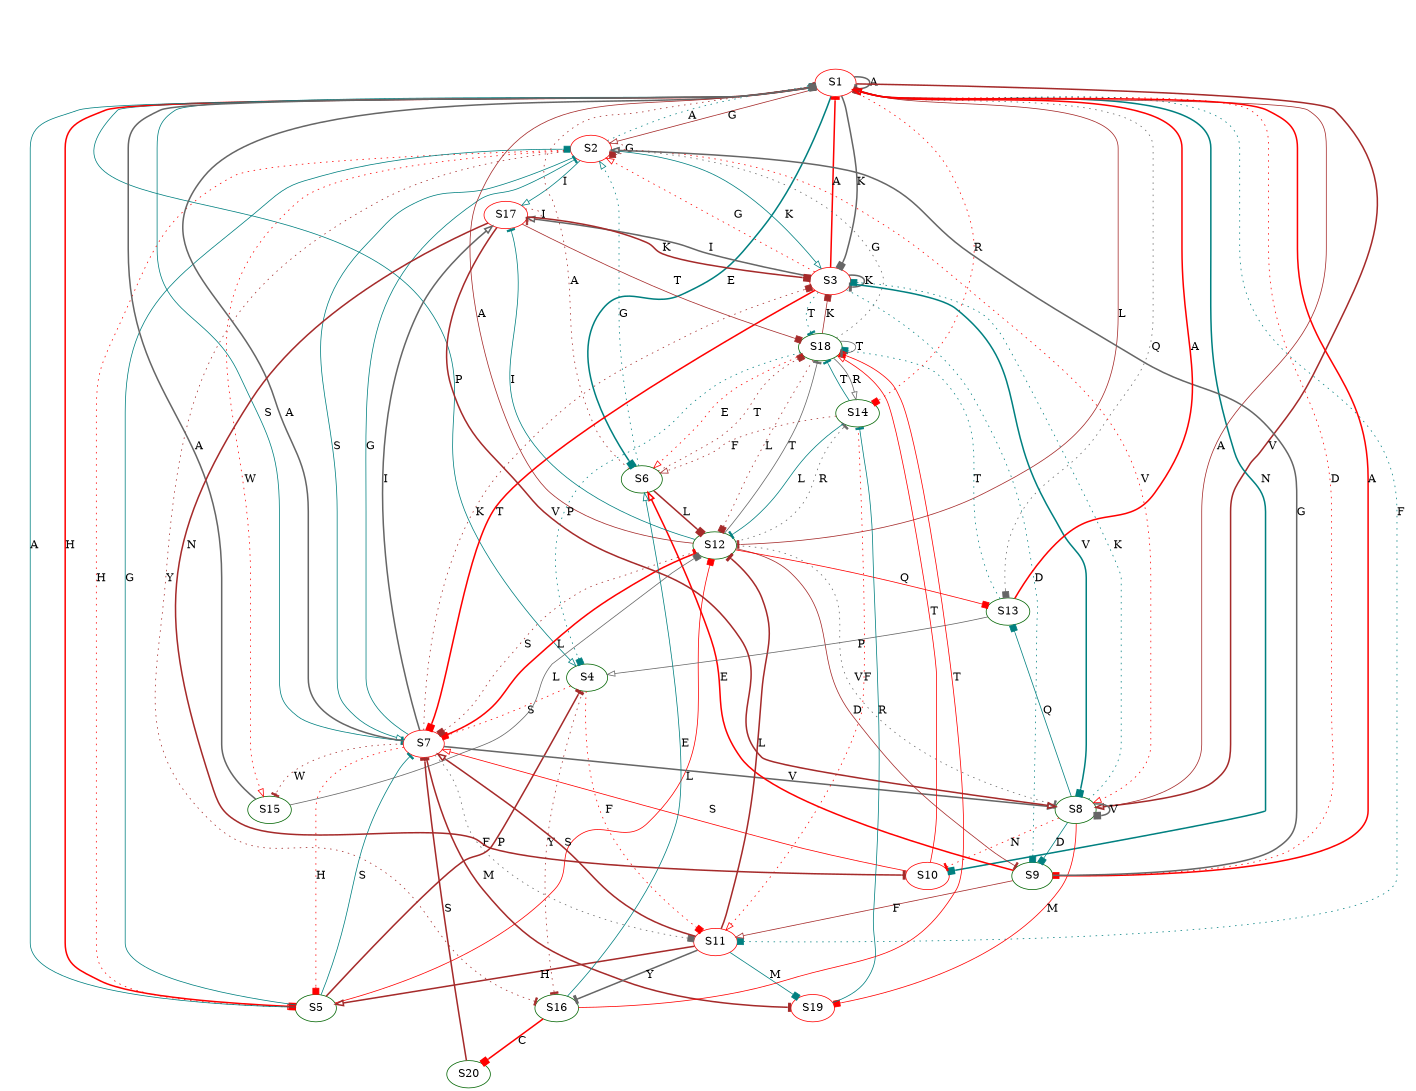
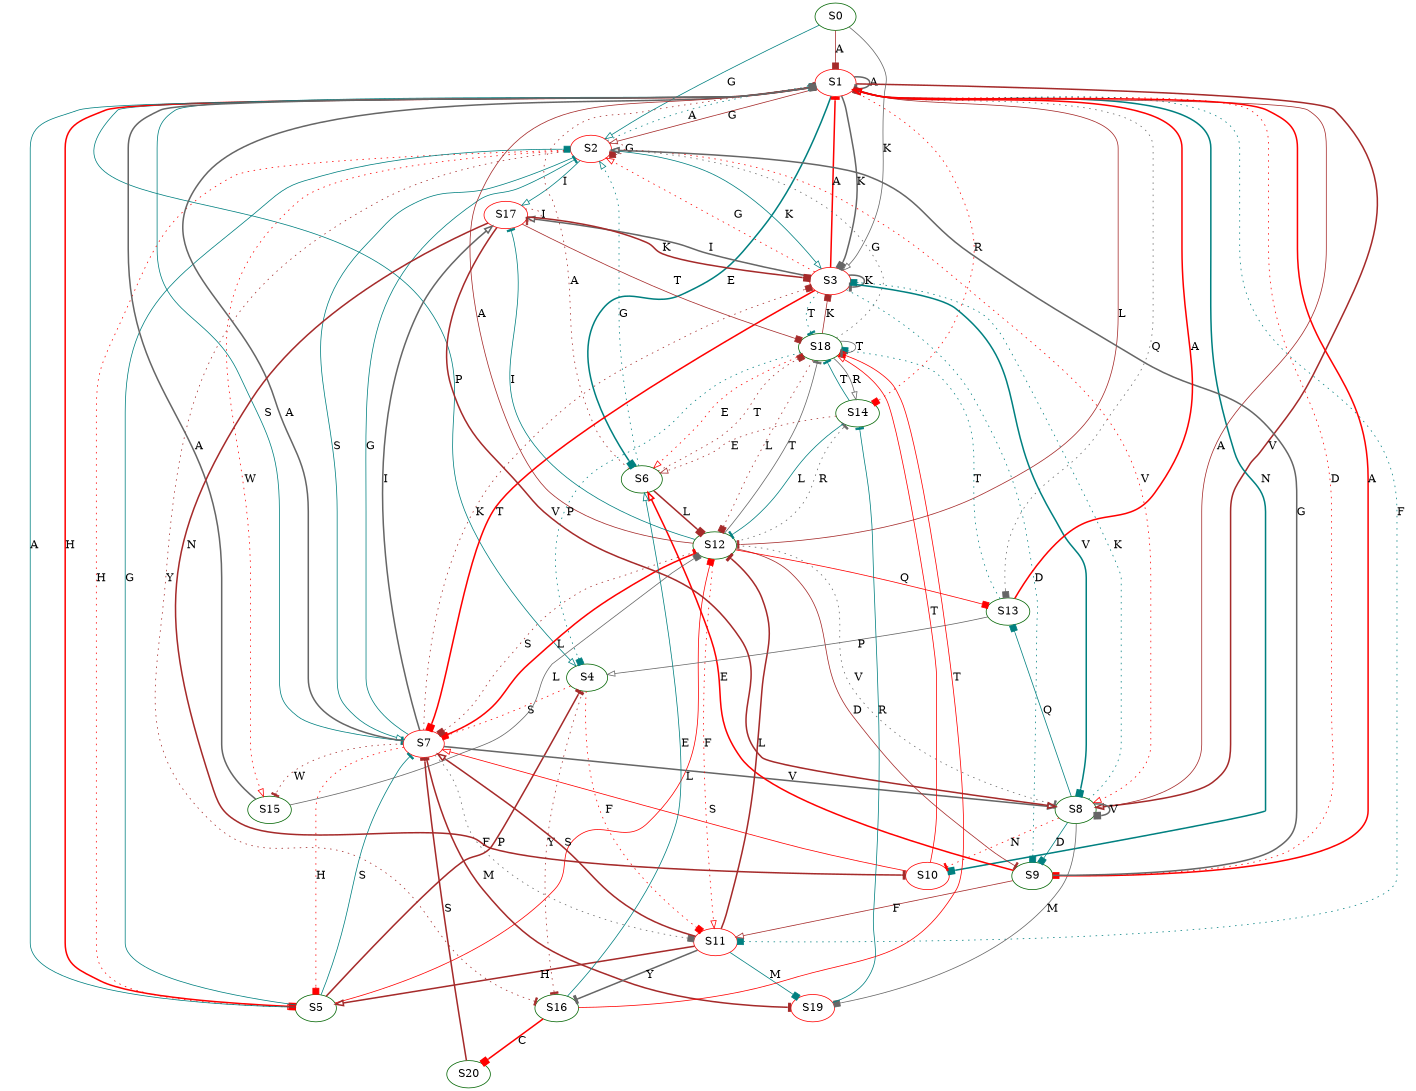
node "S0": added
edge "S14" -> "S6": label "F" -> "E"
edge "S14" -> "S11": now "S12" -> "S11"
edge "S8" -> "S19": color red -> gray40
